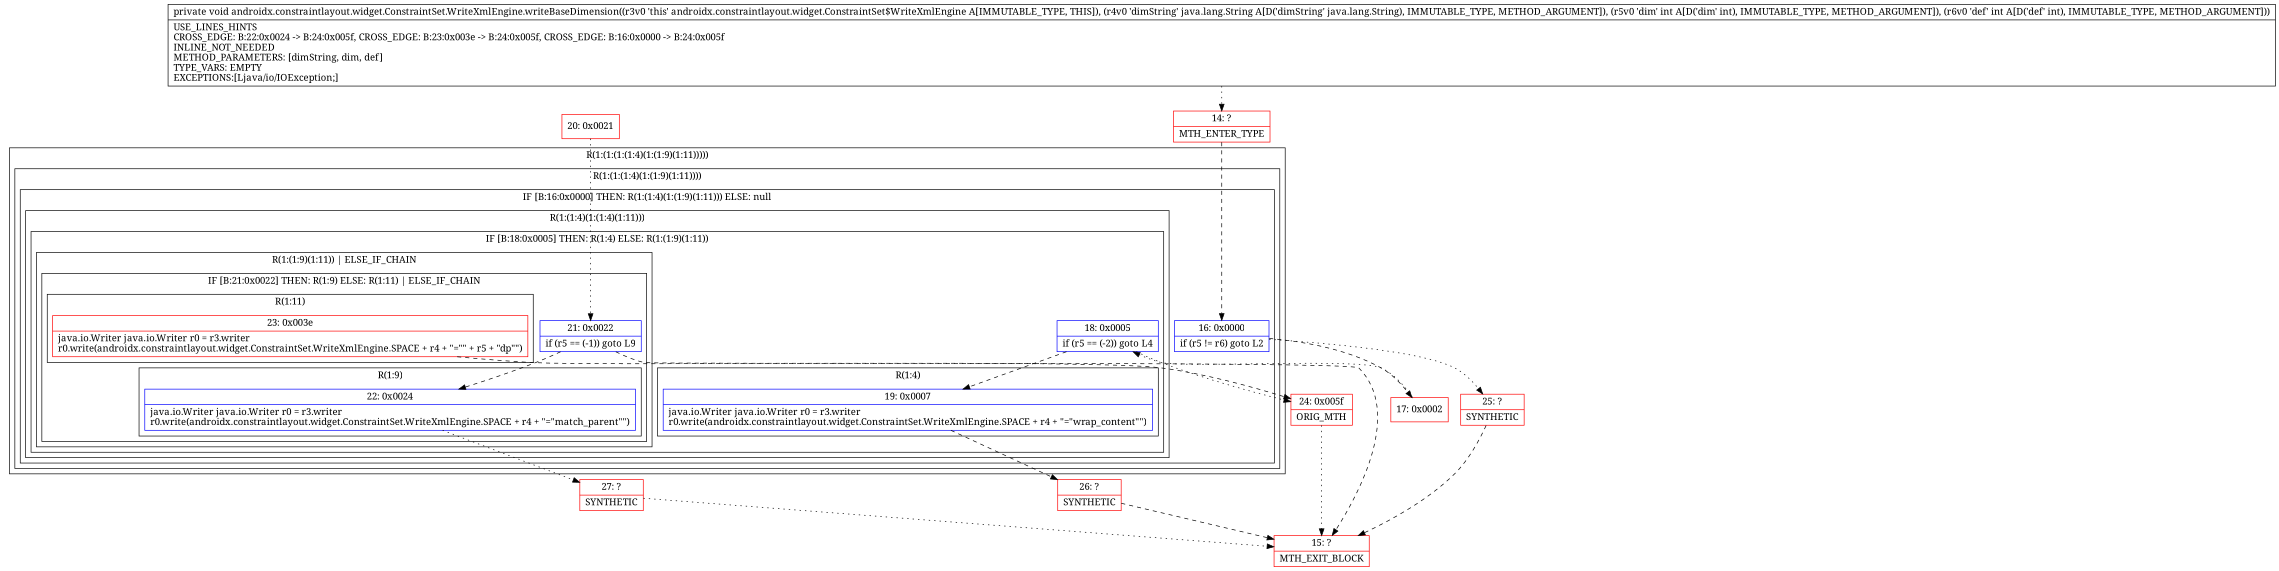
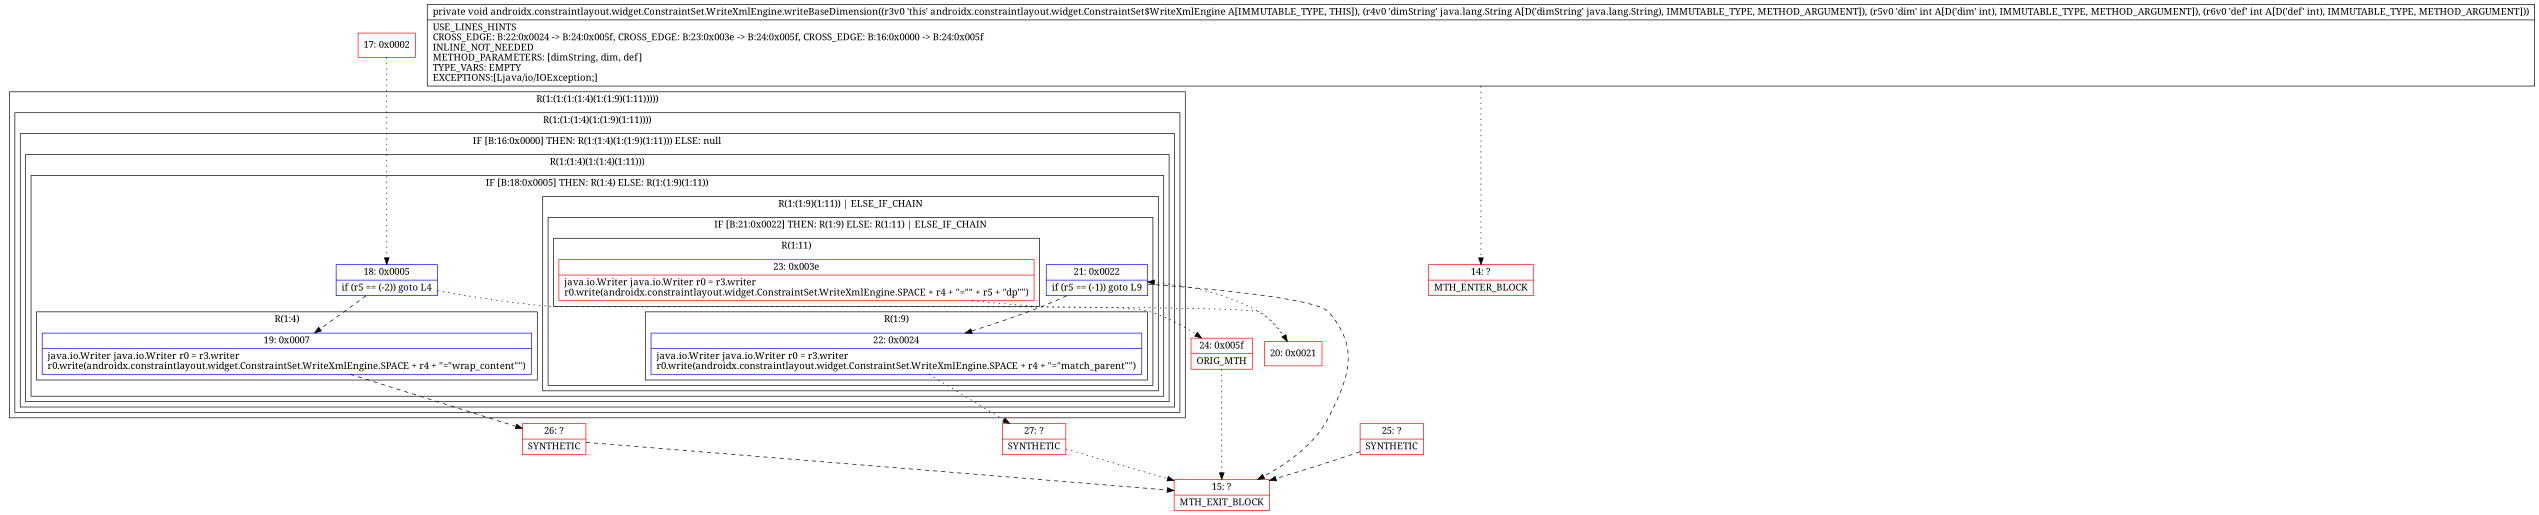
node "14: ?": text "MTH_ENTER_TYPE" -> "MTH_ENTER_BLOCK"
node "16: 0x0000": removed
edge "23: 0x003e" -> "24: 0x005f": style dashed -> dotted
edge "18: 0x0005" -> "24: 0x005f": now "18: 0x0005" -> "20: 0x0021"
